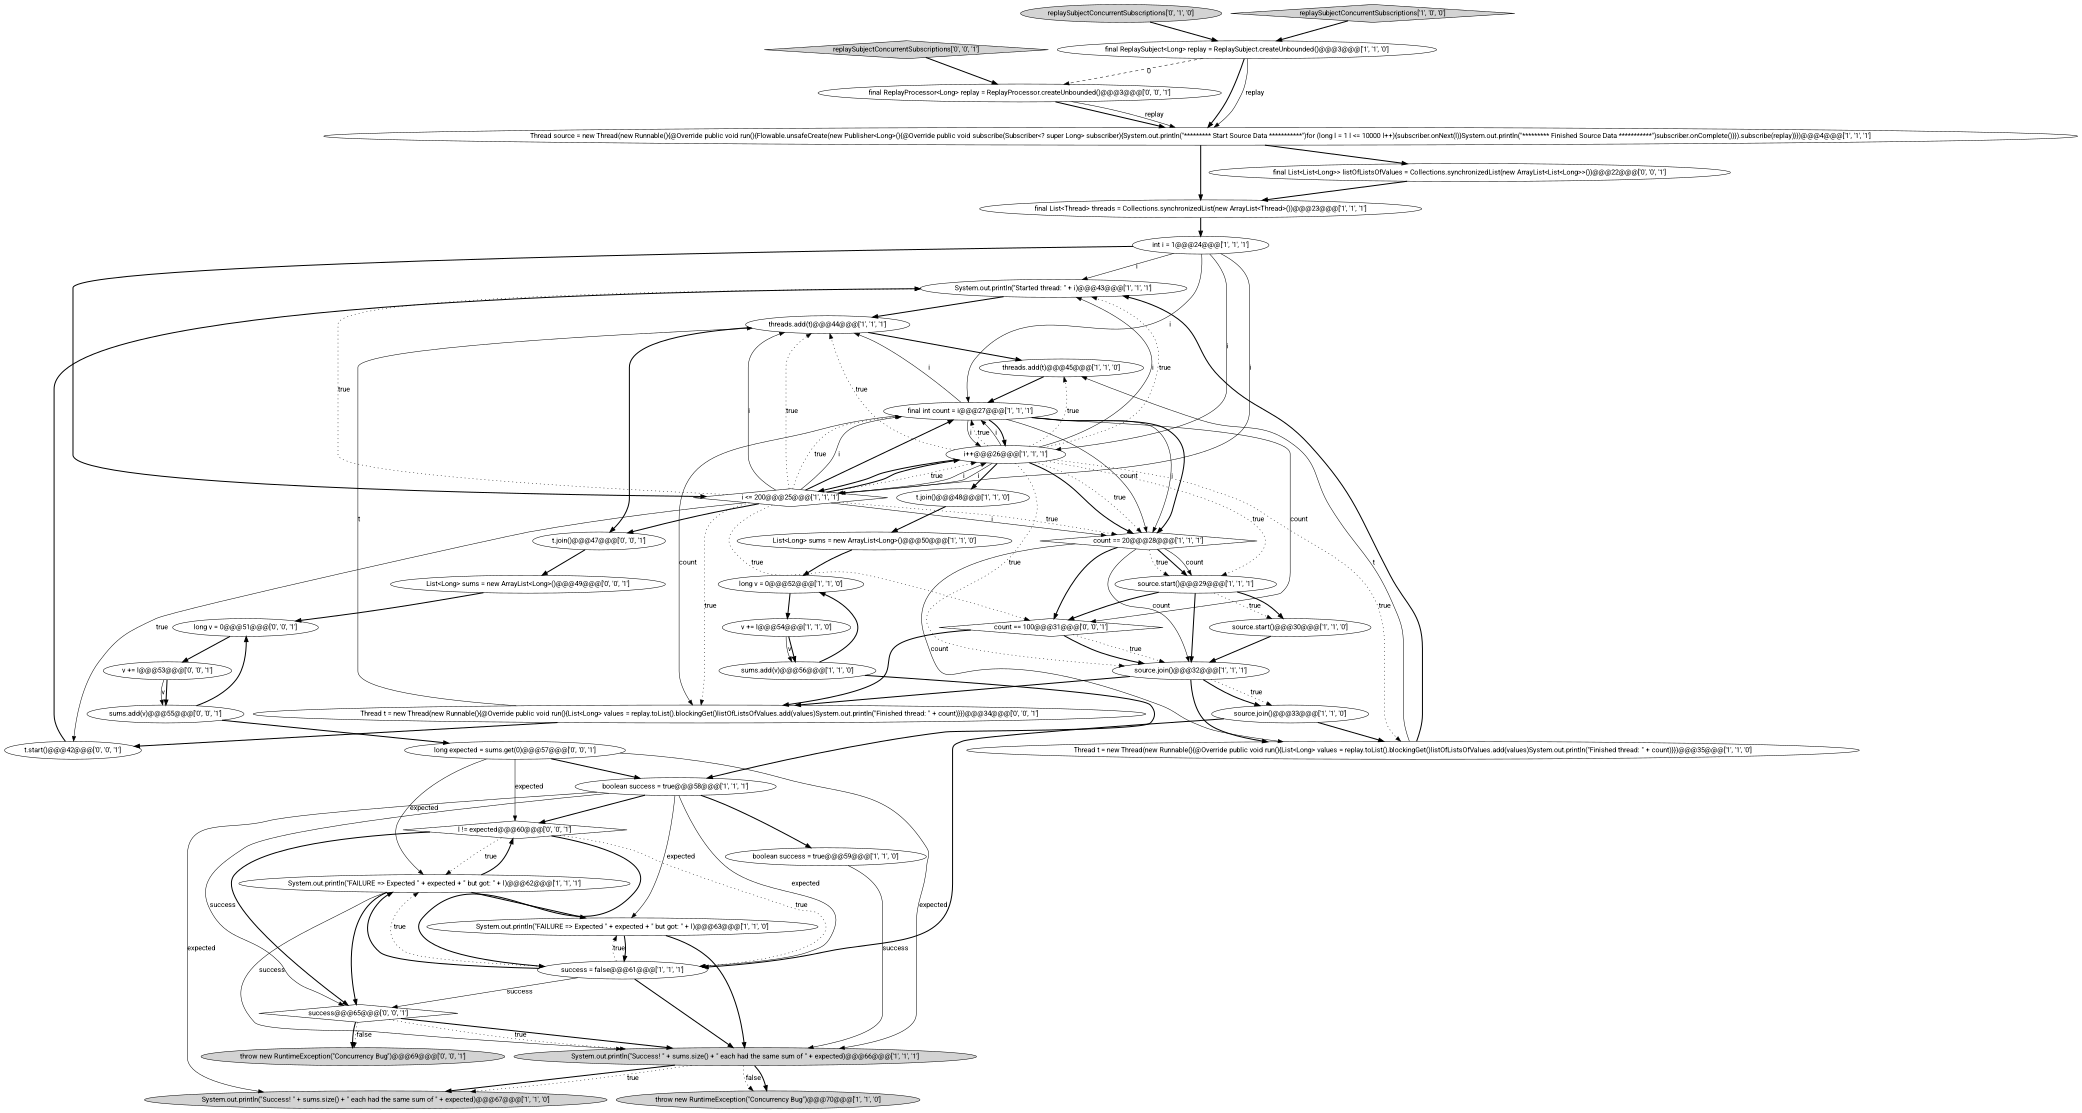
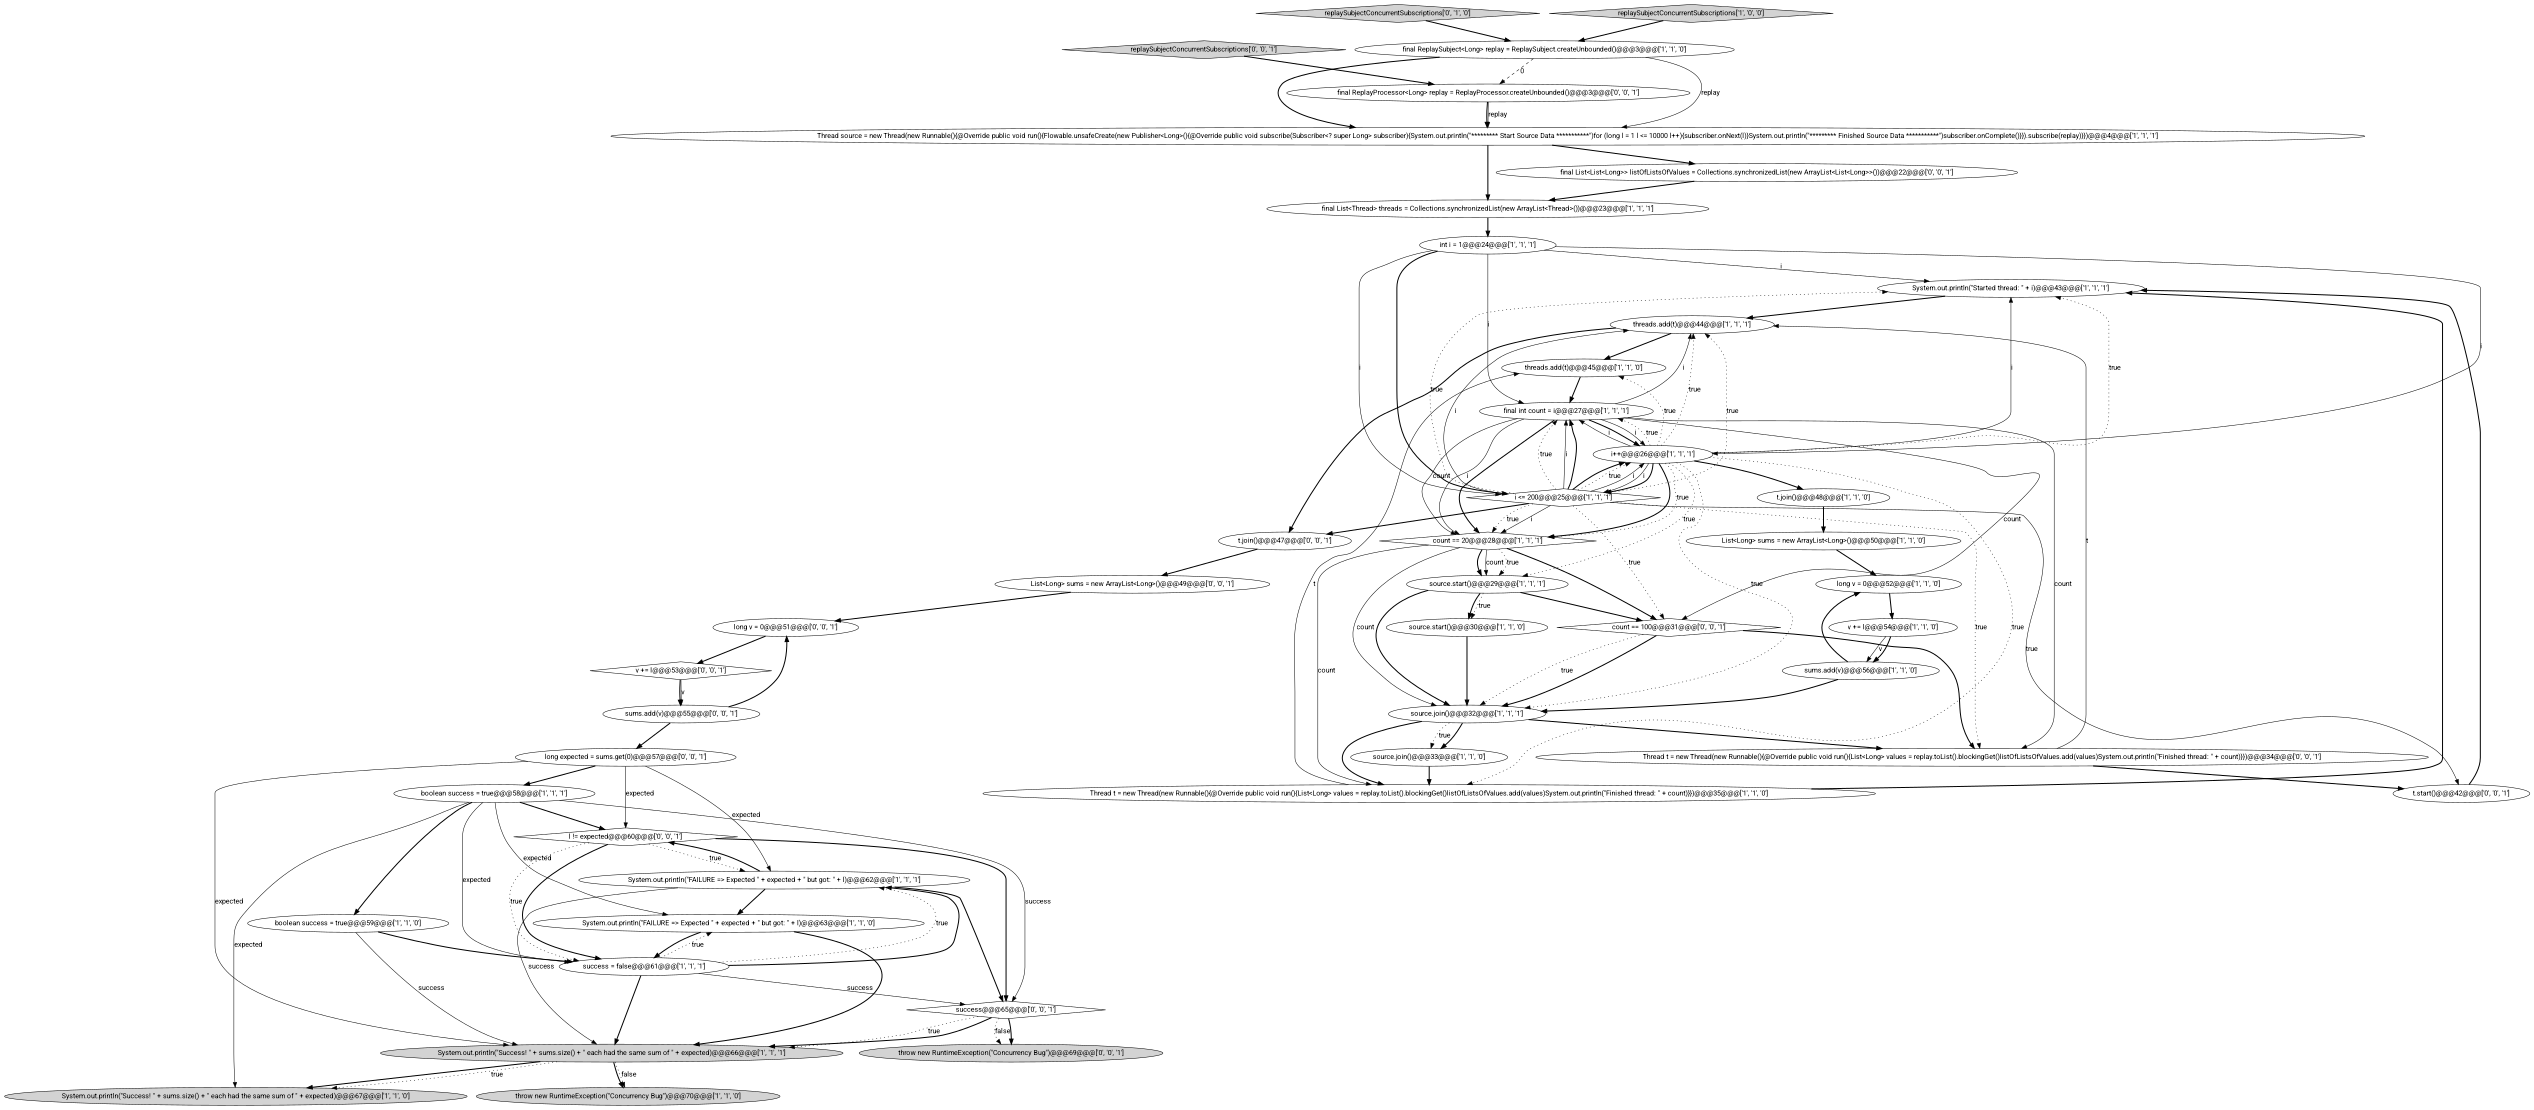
node "replaySubjectConcurrentSubscriptions['0', '1', '0']": shape ellipse -> diamond
node "v += l@@@53@@@['0', '0', '1']": shape ellipse -> diamond
edge "sums.add(v)@@@56@@@['1', '1', '0']" -> "boolean success = true@@@58@@@['1', '1', '1']": now "sums.add(v)@@@56@@@['1', '1', '0']" -> "source.join()@@@32@@@['1', '1', '1']"
edge "source.join()@@@33@@@['1', '1', '0']" -> "success = false@@@61@@@['1', '1', '1']": now "boolean success = true@@@59@@@['1', '1', '0']" -> "success = false@@@61@@@['1', '1', '1']"
